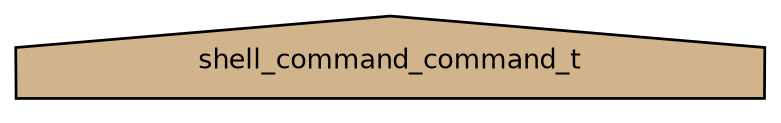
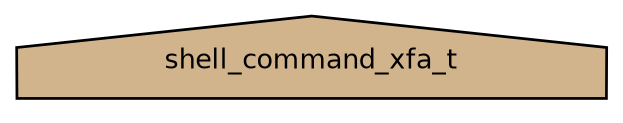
node "shell_command_command_t": label "shell_command_command_t" -> "shell_command_xfa_t"
